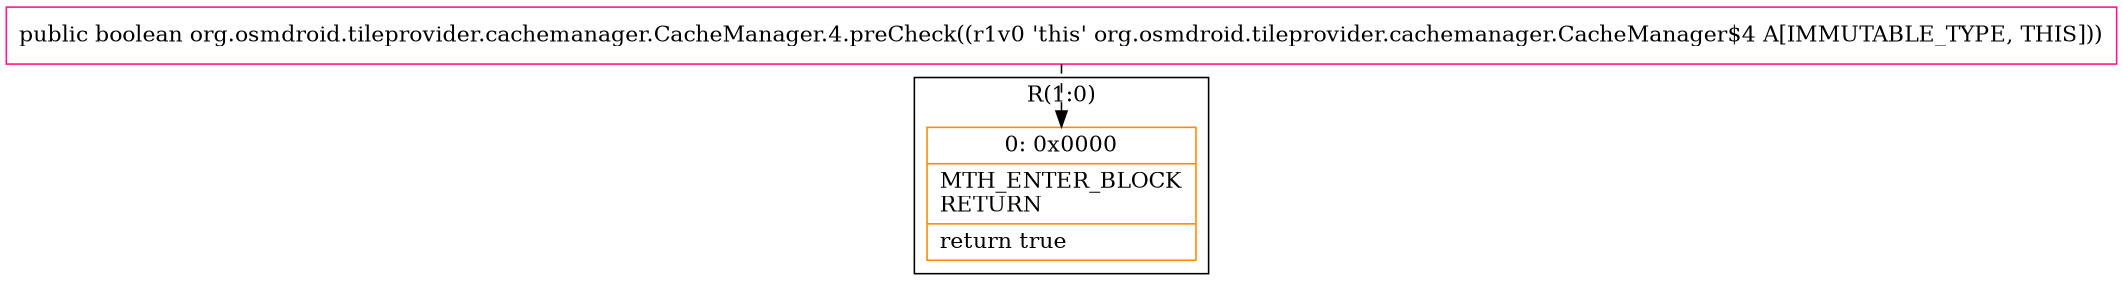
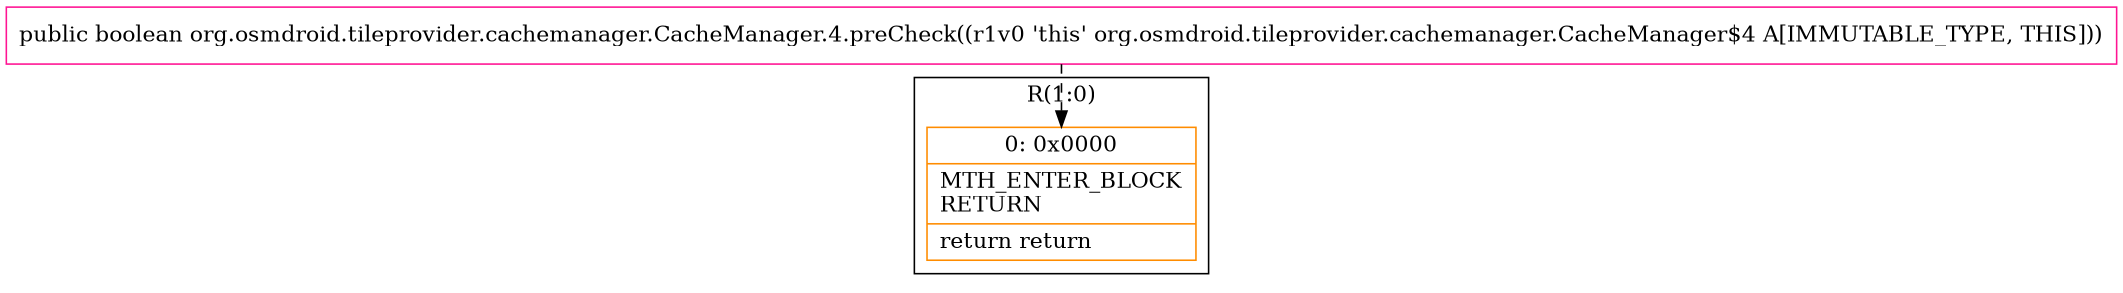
node "0: 0x0000": text "return true" -> "return return"
